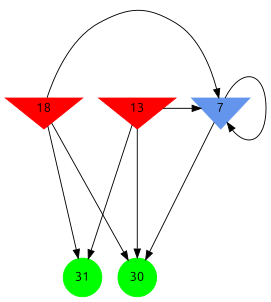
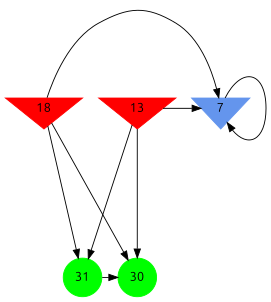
edge "7" -> "30": now "31" -> "30"
